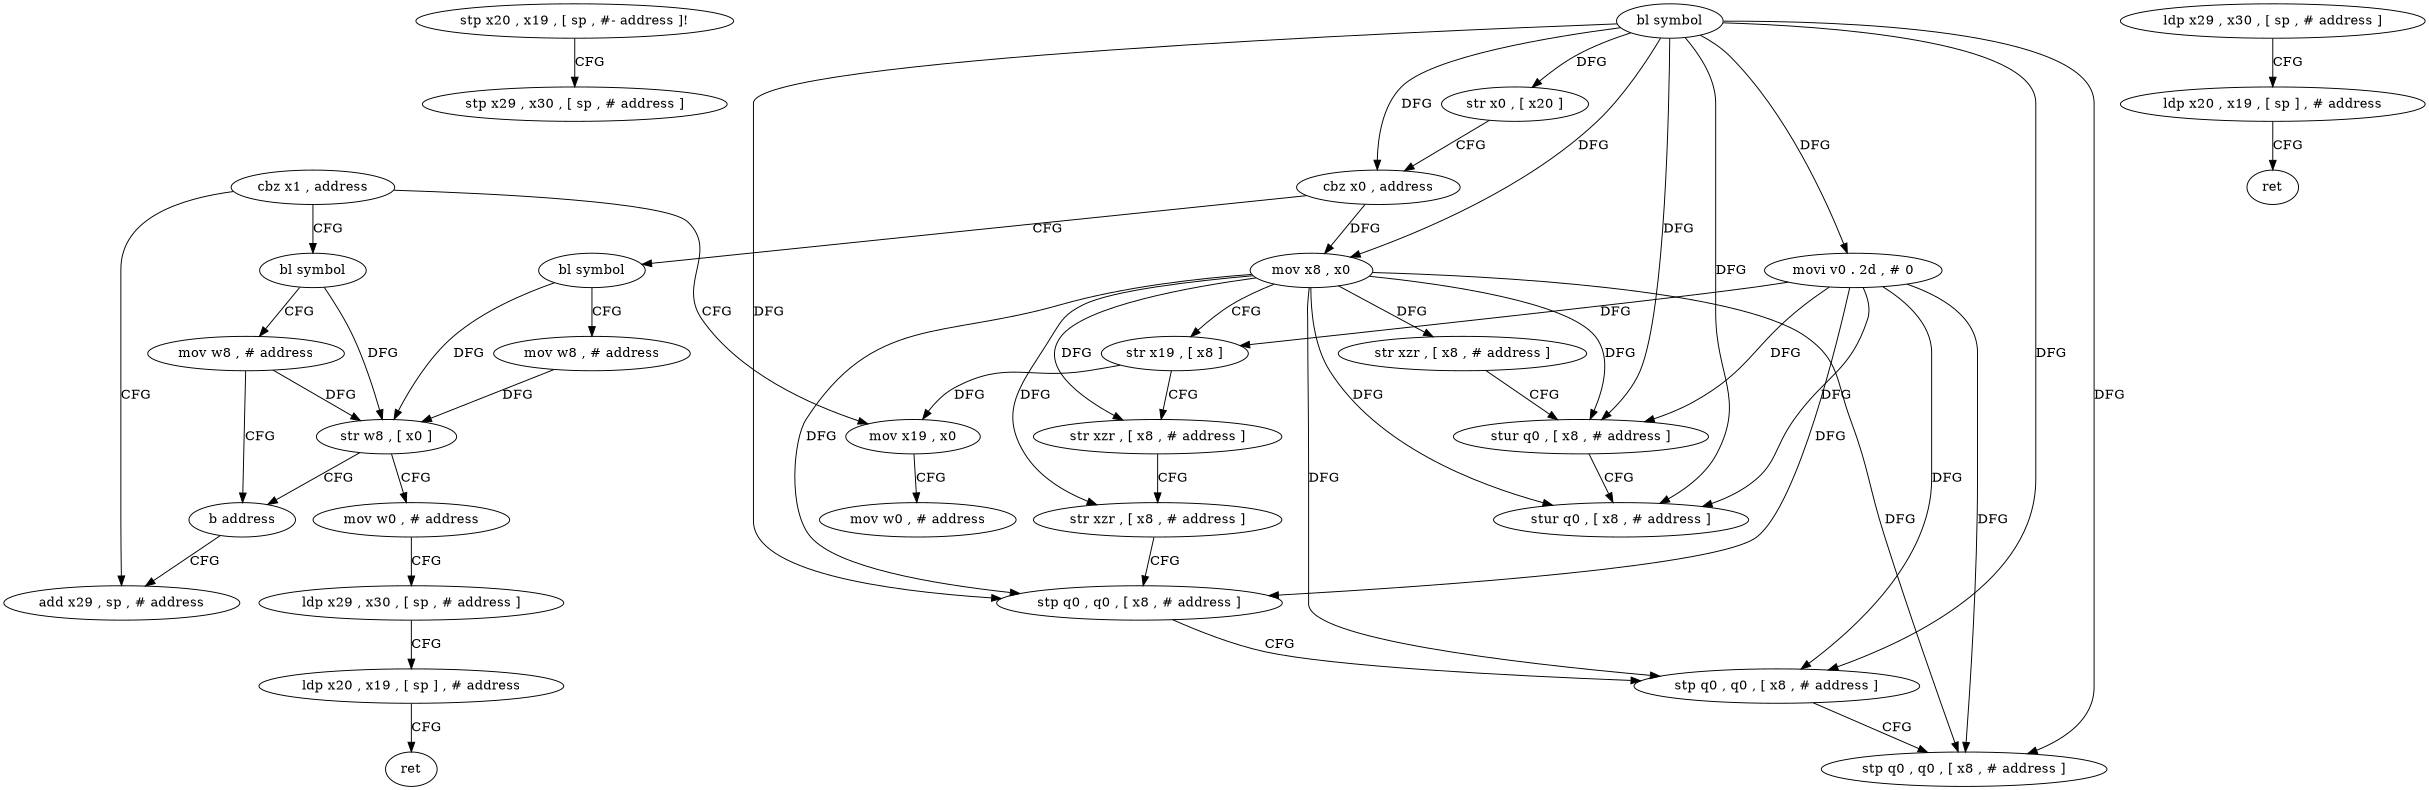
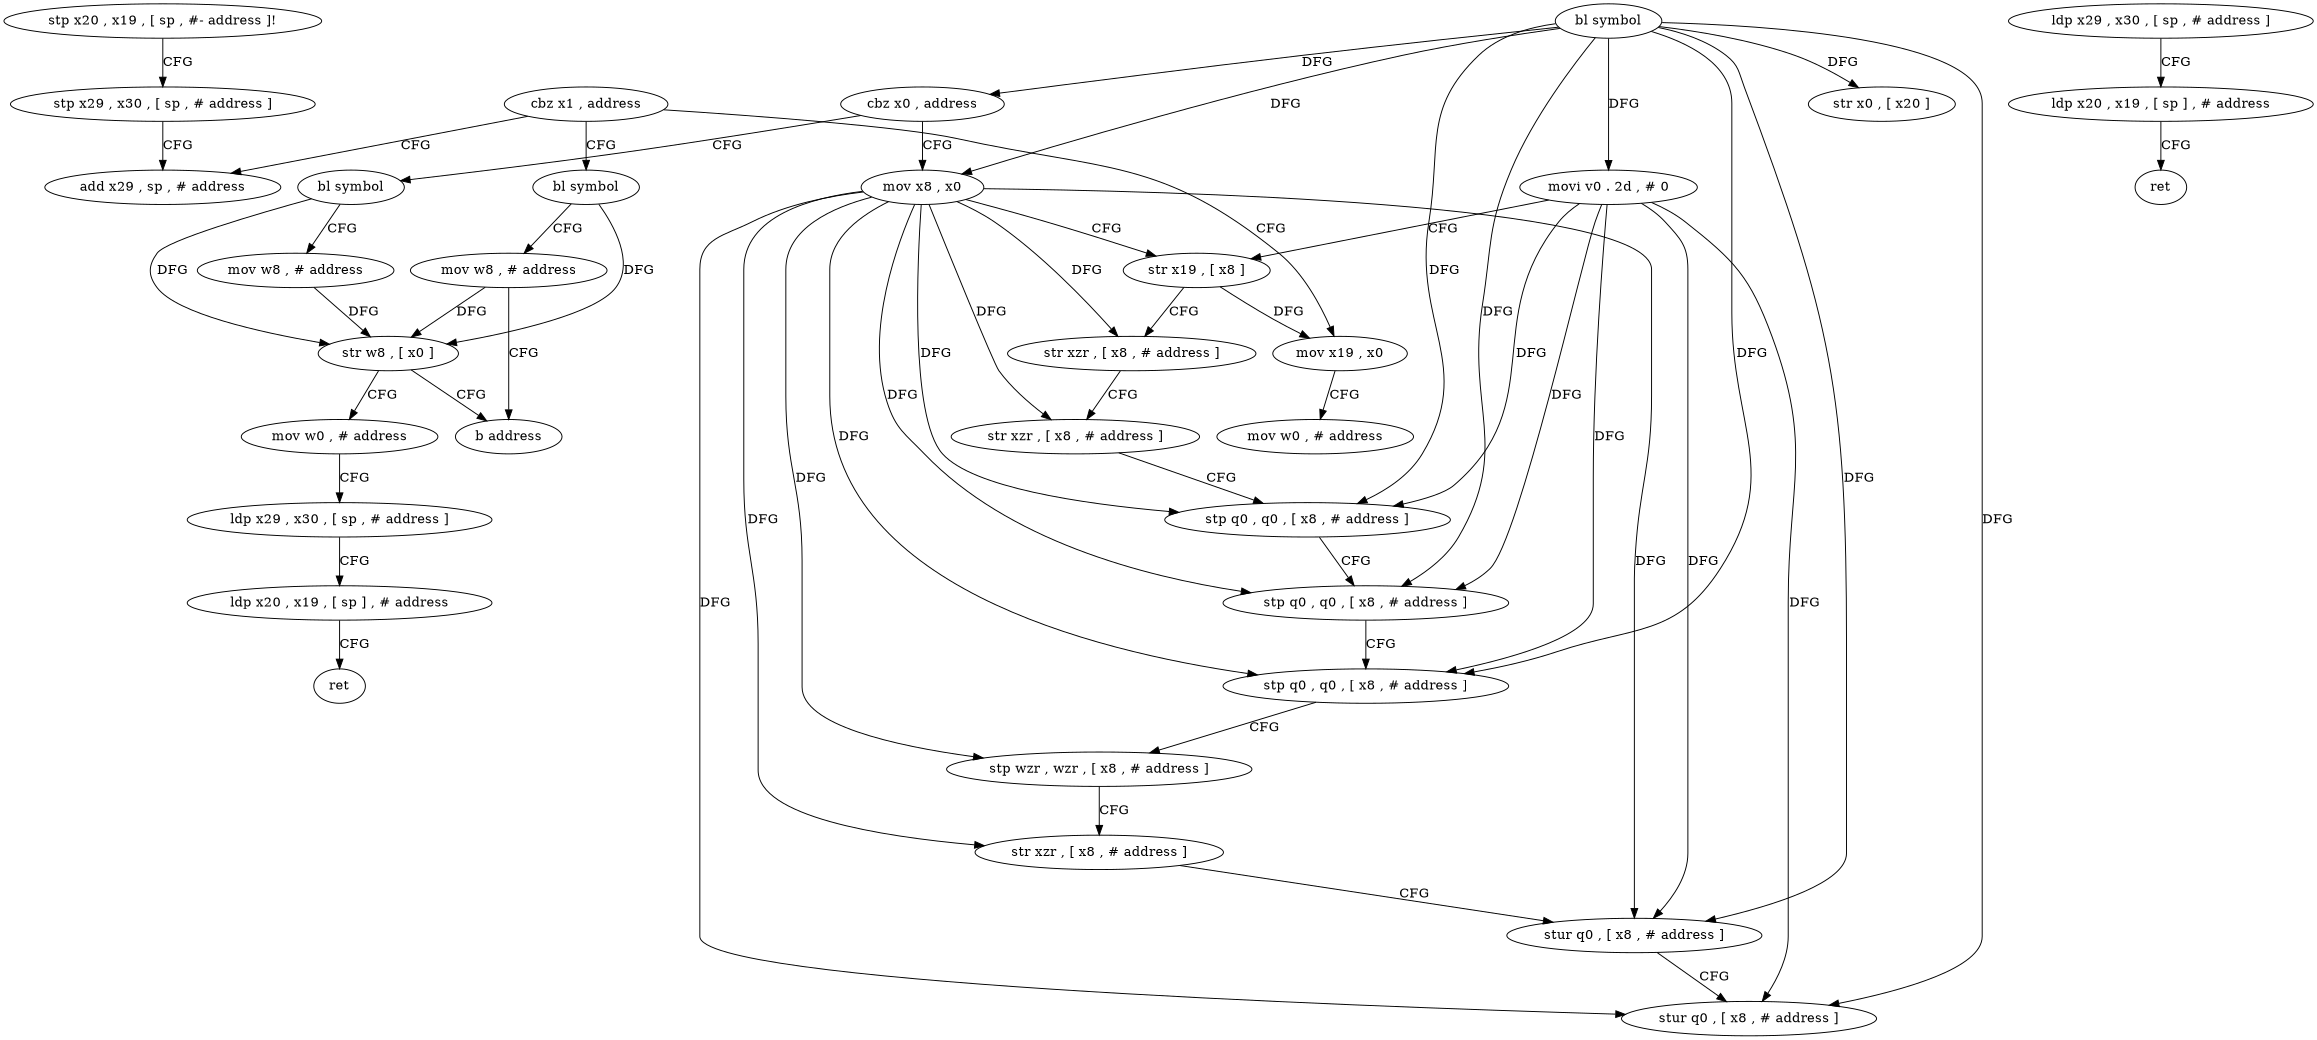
edge "str x0 , [ x20 ]" -> "cbz x0 , address": removed, label "CFG"
edge "cbz x0 , address" -> "mov x8 , x0": label "DFG" -> "CFG"
edge "movi v0 . 2d , # 0" -> "str x19 , [ x8 ]": label "DFG" -> "CFG"
edge "b address" -> "add x29 , sp , # address": now "stp x29 , x30 , [ sp , # address ]" -> "add x29 , sp , # address"
node "stp wzr , wzr , [ x8 , # address ]": added
